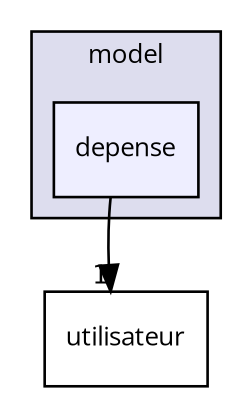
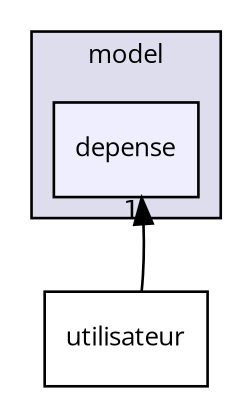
edge "depense" -> "utilisateur": reversed
